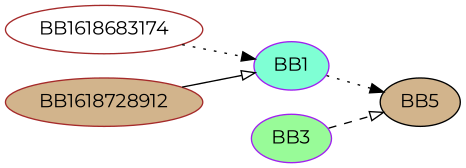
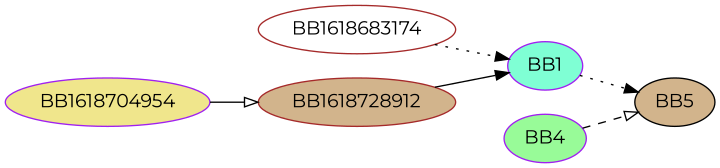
edge "BB1618728912" -> "BB1": arrowhead onormal -> normal
node "BB1618704954": added
node "BB3": label "BB3" -> "BB4"
